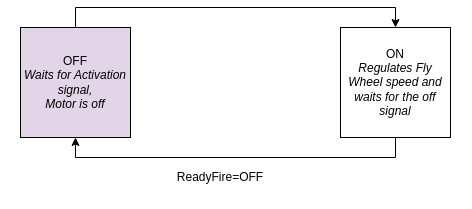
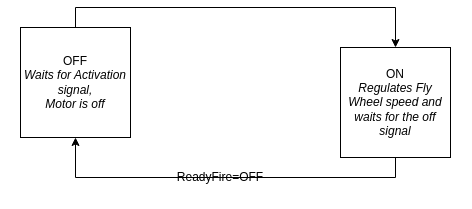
node "OFF Waits for Activation signal, Motor is off": fillcolor #e1d5e7 -> #ffffff
node "ON Regulates Fly Wheel speed and waits for the off signal": moved (396, 83) -> (396, 103)
